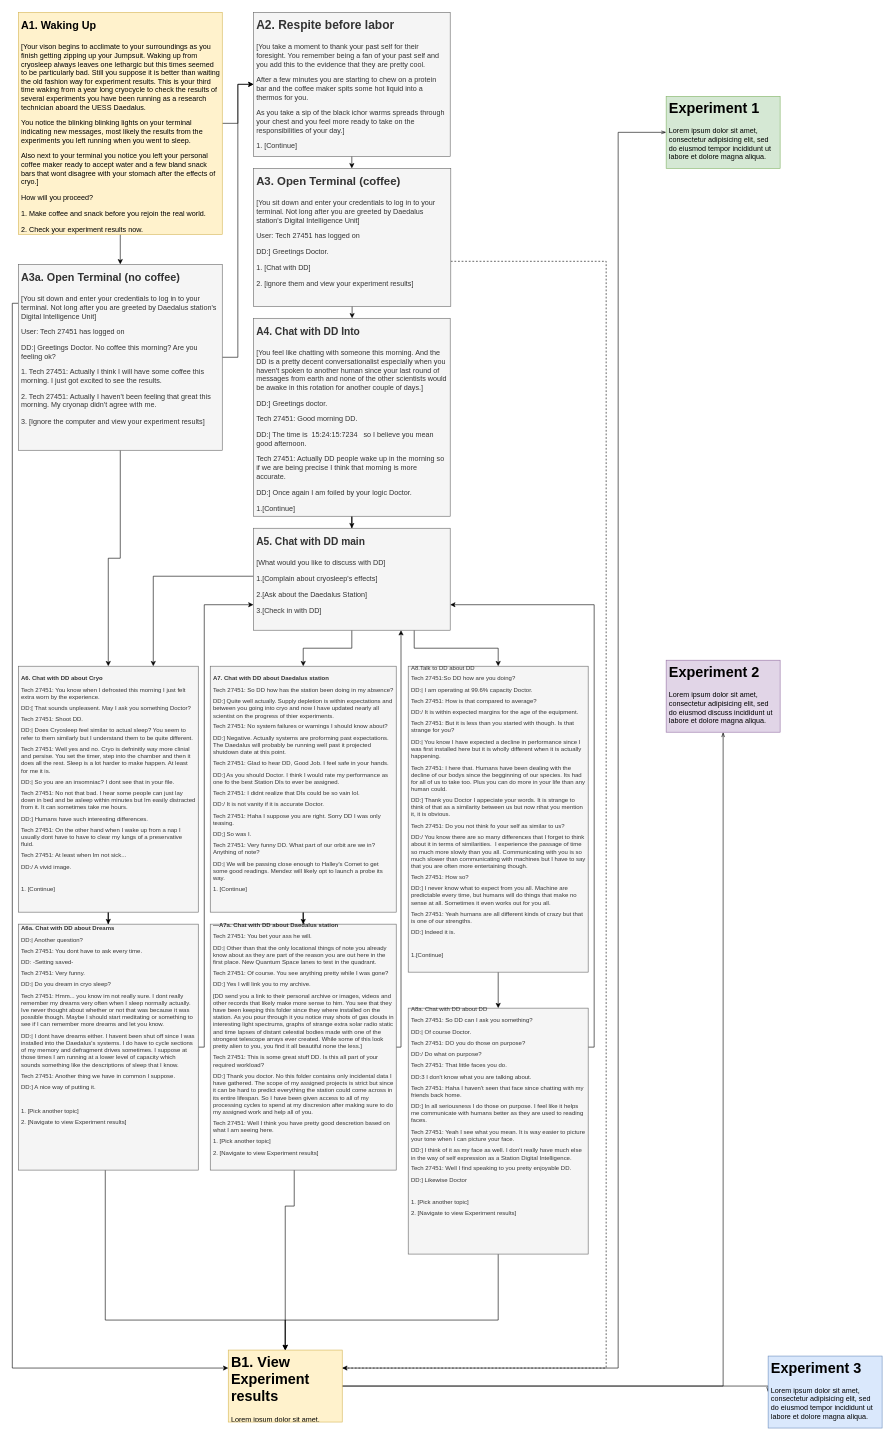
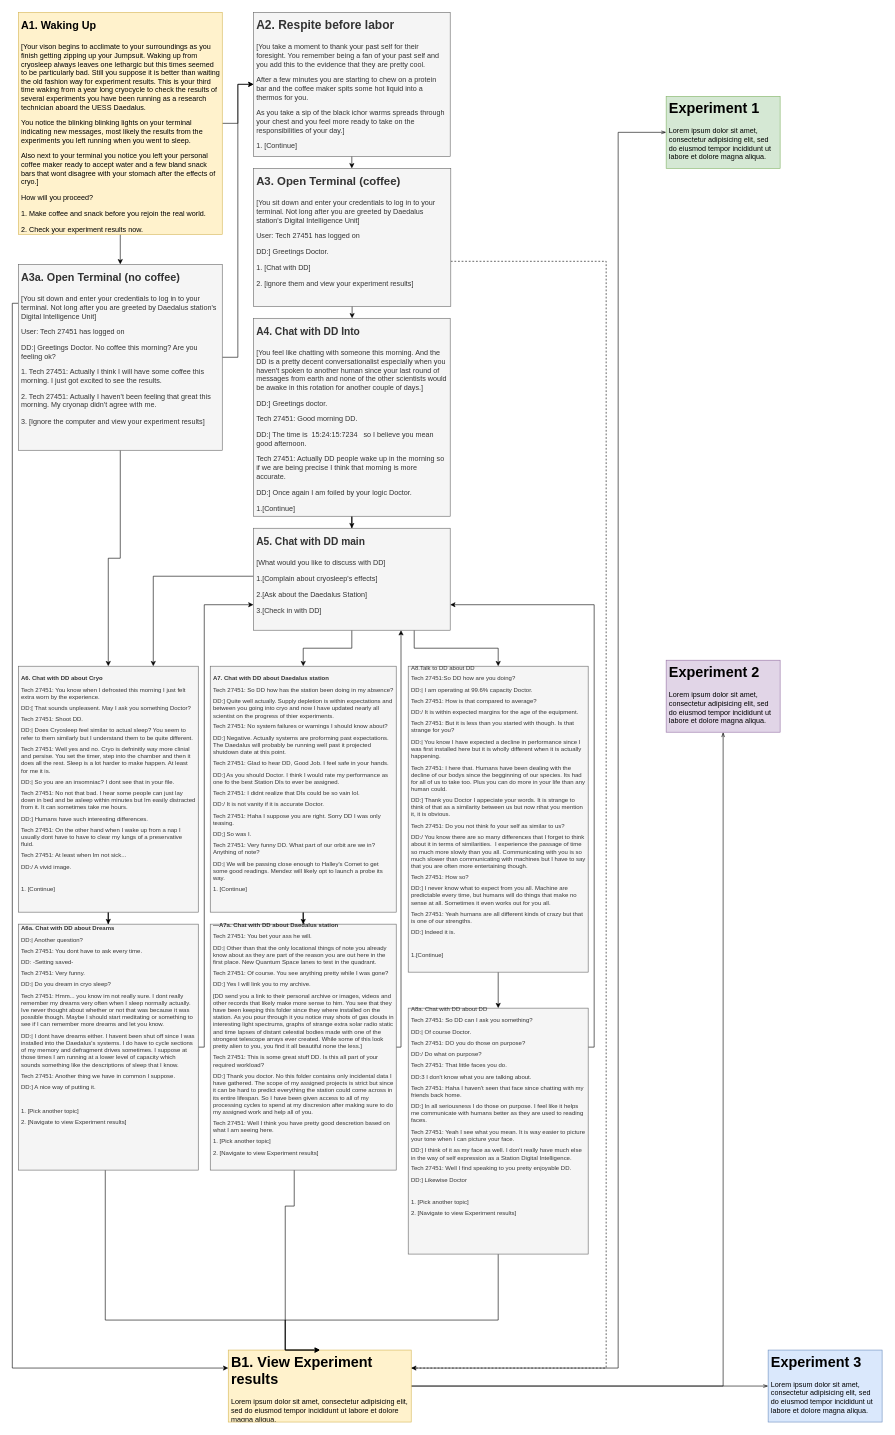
node "Experiment 2Lorem ipsum dolor sit amet, consectetur adipisicing elit, sed do eiusmod discuss incididunt ut labore et dolore magna aliqua.": label "Experiment 2Lorem ipsum dolor sit amet, consectetur adipisicing elit, sed do eiusmod discuss incididunt ut labore et dolore magna aliqua." -> "Experiment 2Lorem ipsum dolor sit amet, consectetur adipisicing elit, sed do eiusmod tempor incididunt ut labore et dolore magna aliqua."
node "B1. View Experiment resultsLorem ipsum dolor sit amet, consectetur adipisicing elit, sed do eiusmod tempor incididunt ut labore et dolore magna aliqua.": size 114x72 -> 183x72
node "Experiment 3Lorem ipsum dolor sit amet, consectetur adipisicing elit, sed do eiusmod tempor incididunt ut labore et dolore magna aliqua.": moved (825, 1392) -> (825, 1386)
